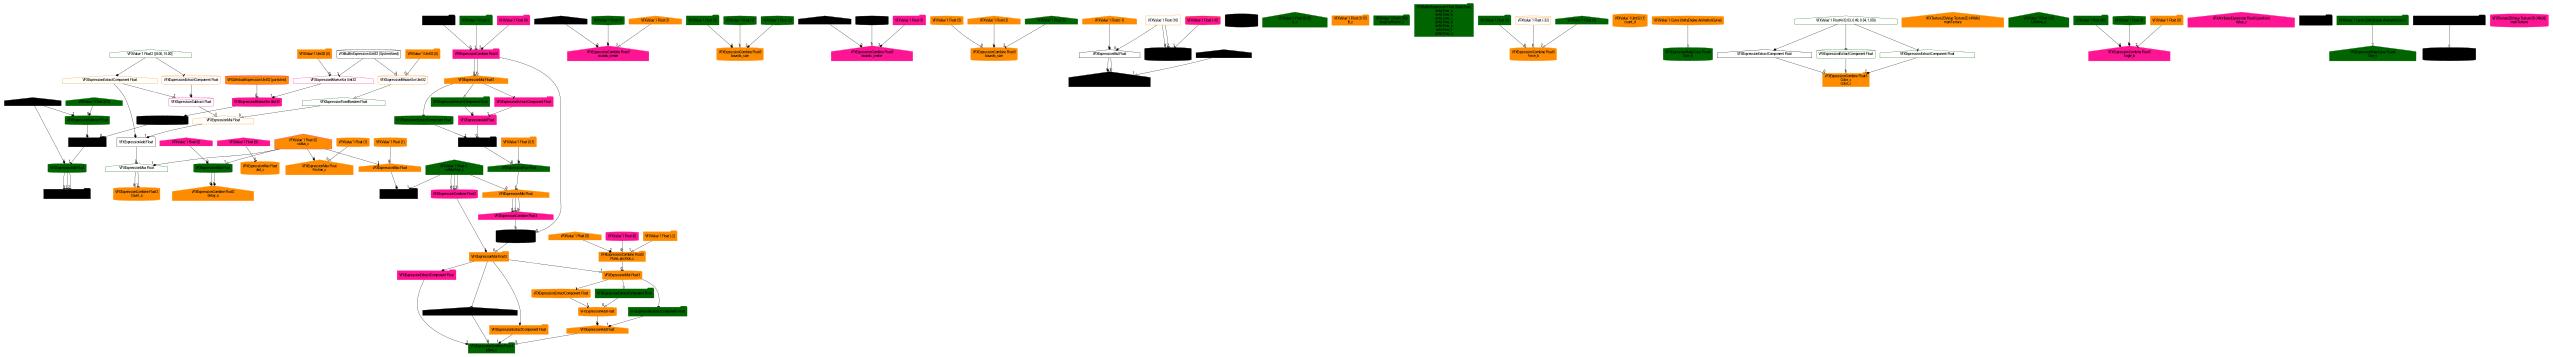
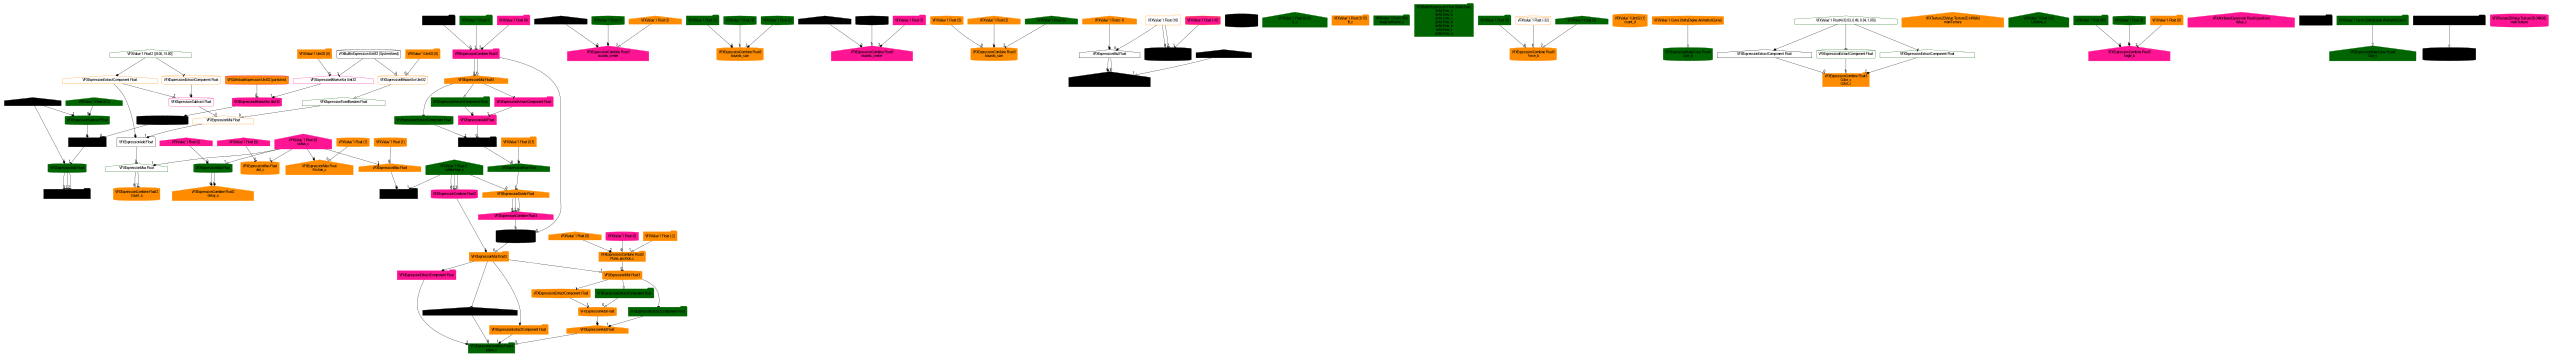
node "VFXValue`1 Float (0) radius_c": fillcolor darkorange -> deeppink
edge "VFXValue`1 Float (0) radius_c" -> "VFXExpressionMax Float Uint_c": added
node "VFXExpressionMin Float": label "VFXExpressionMin Float" -> "VFXExpressionDivide Float"
